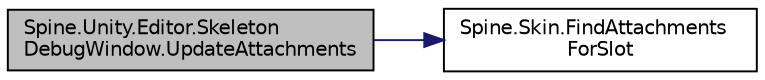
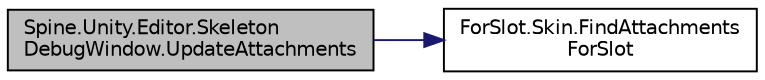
node "Spine.Skin.FindAttachments ForSlot": label "Spine.Skin.FindAttachments ForSlot" -> "ForSlot.Skin.FindAttachments ForSlot"
